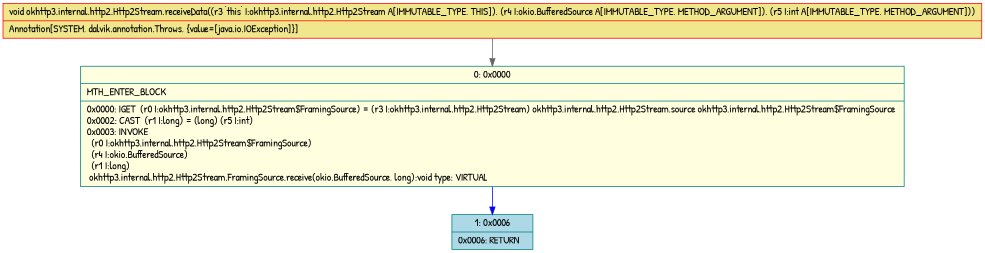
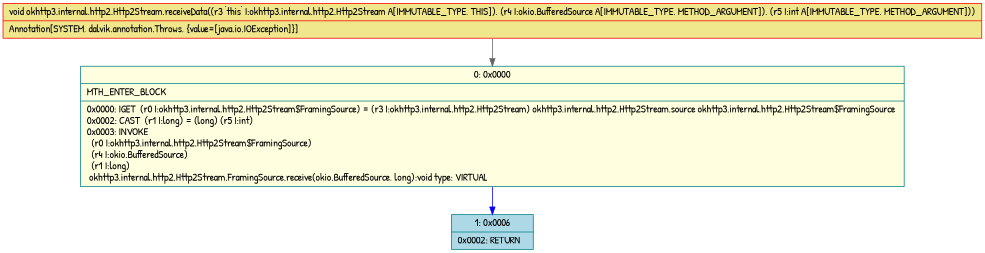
node "1: 0x0006": text "0x0006: RETURN" -> "0x0002: RETURN"
